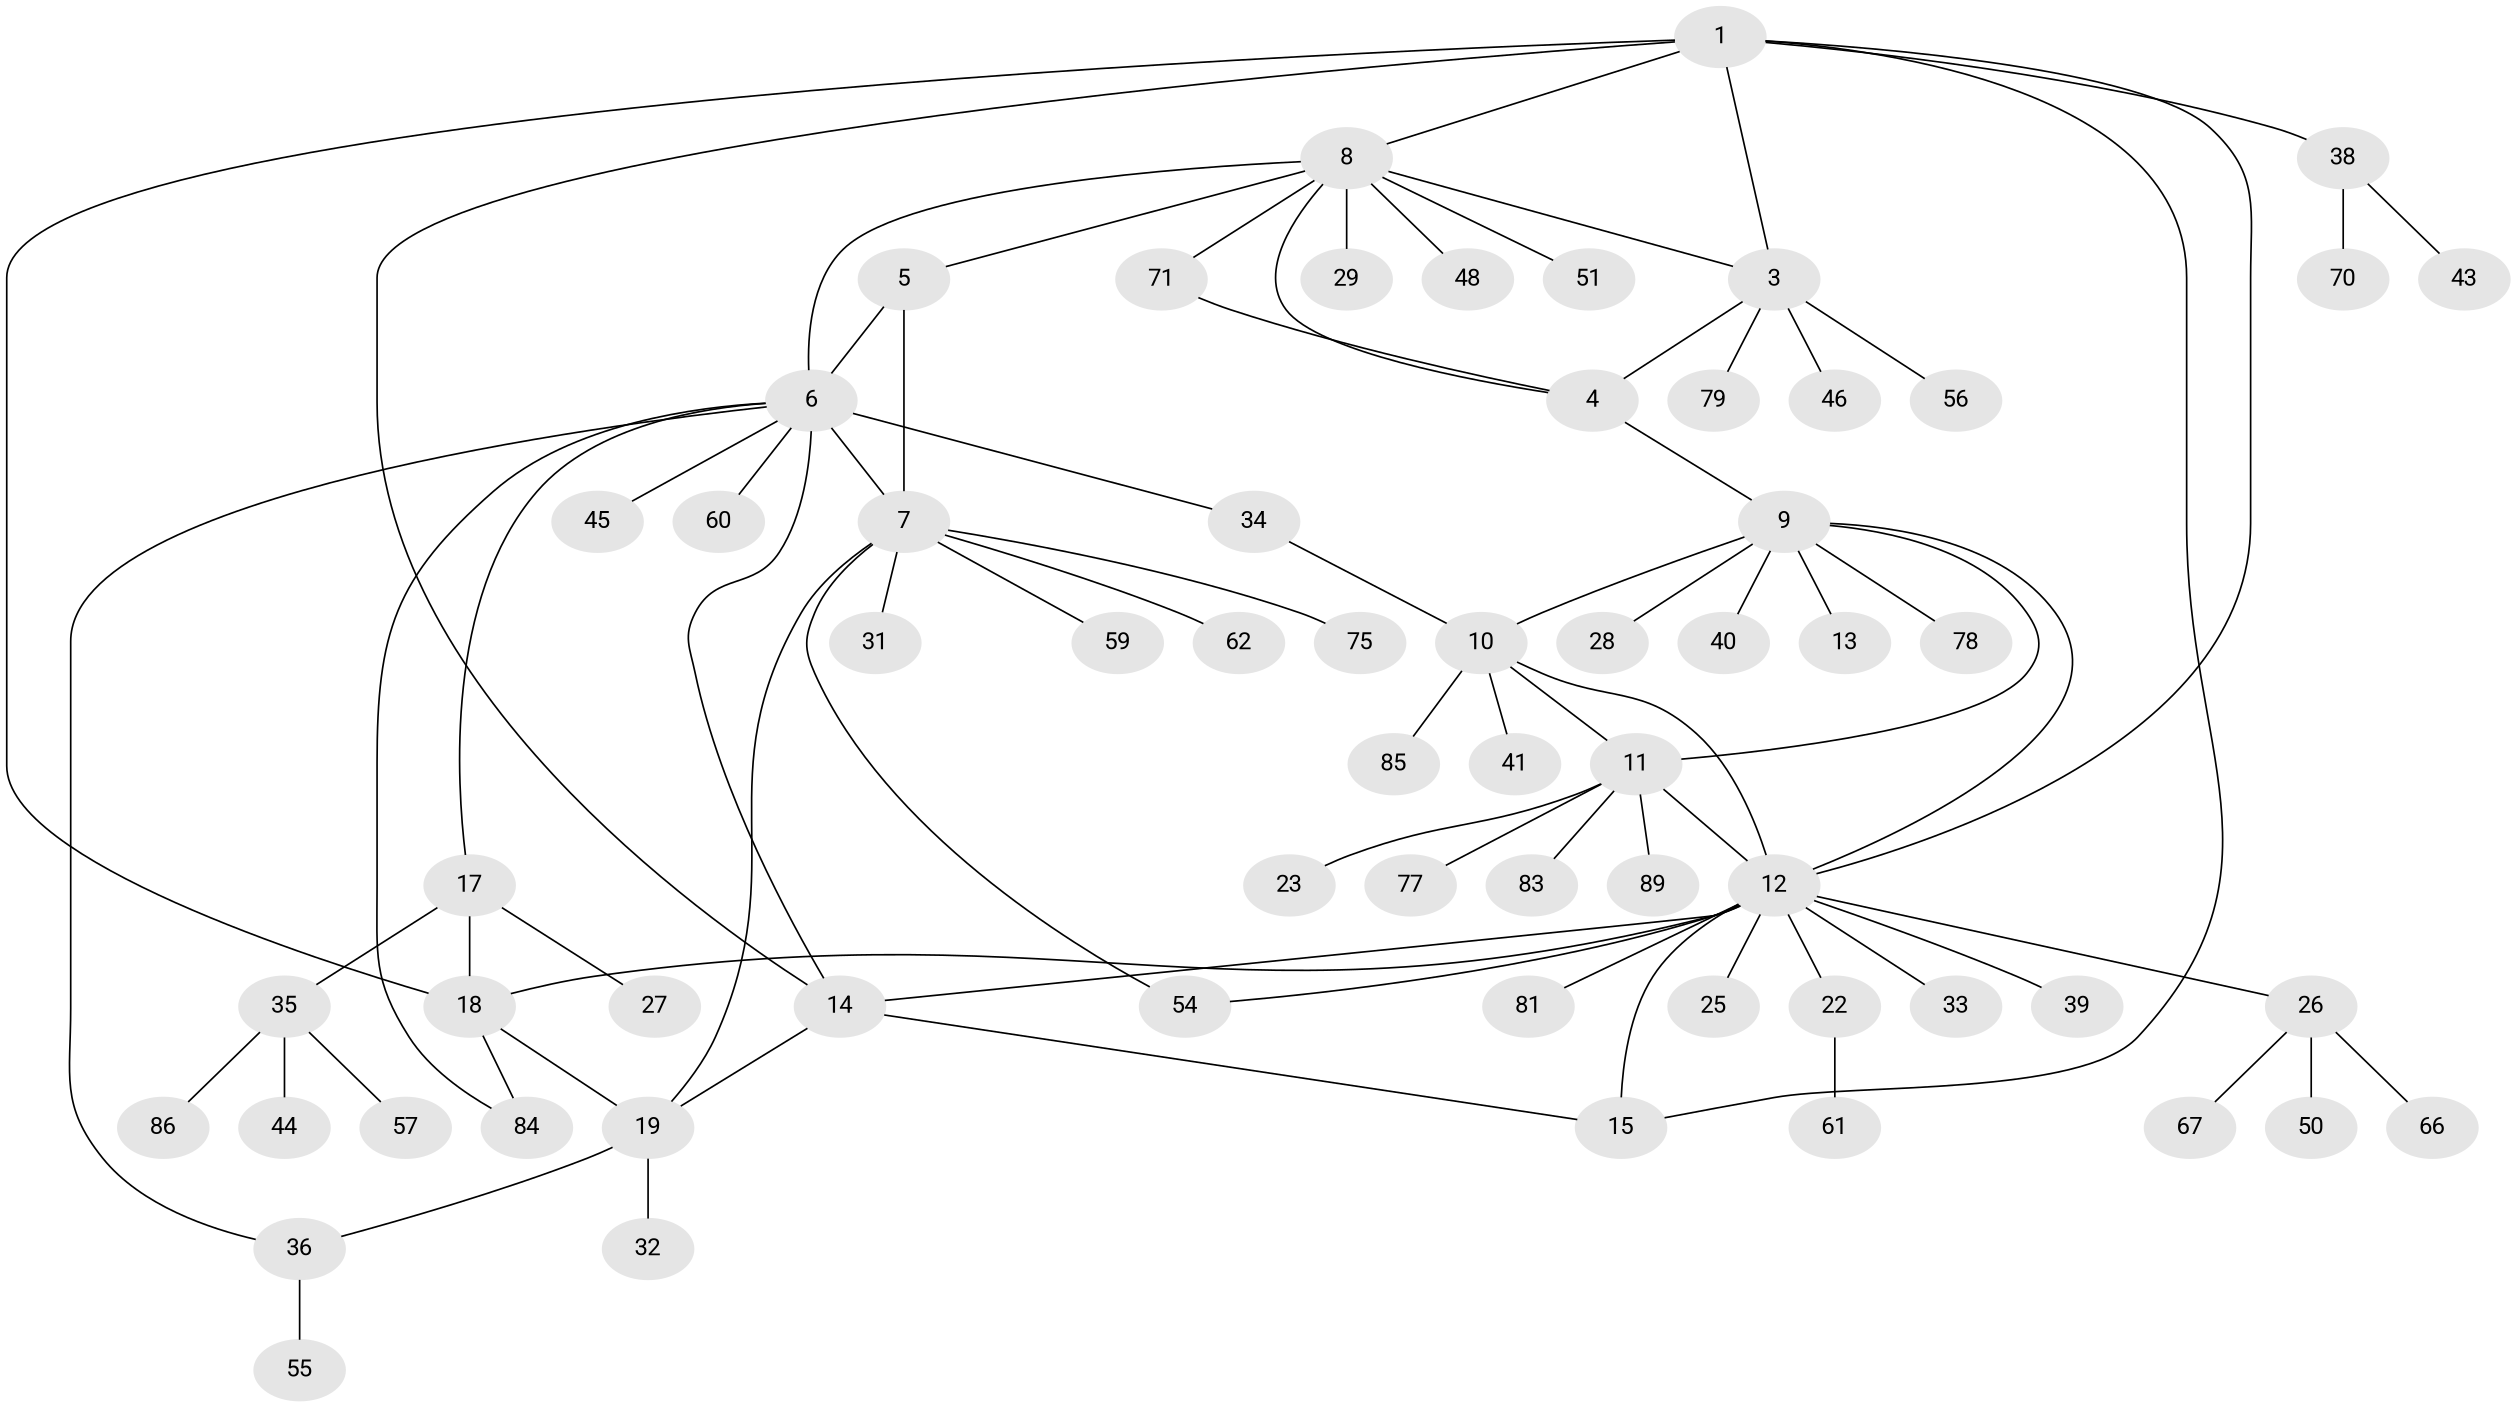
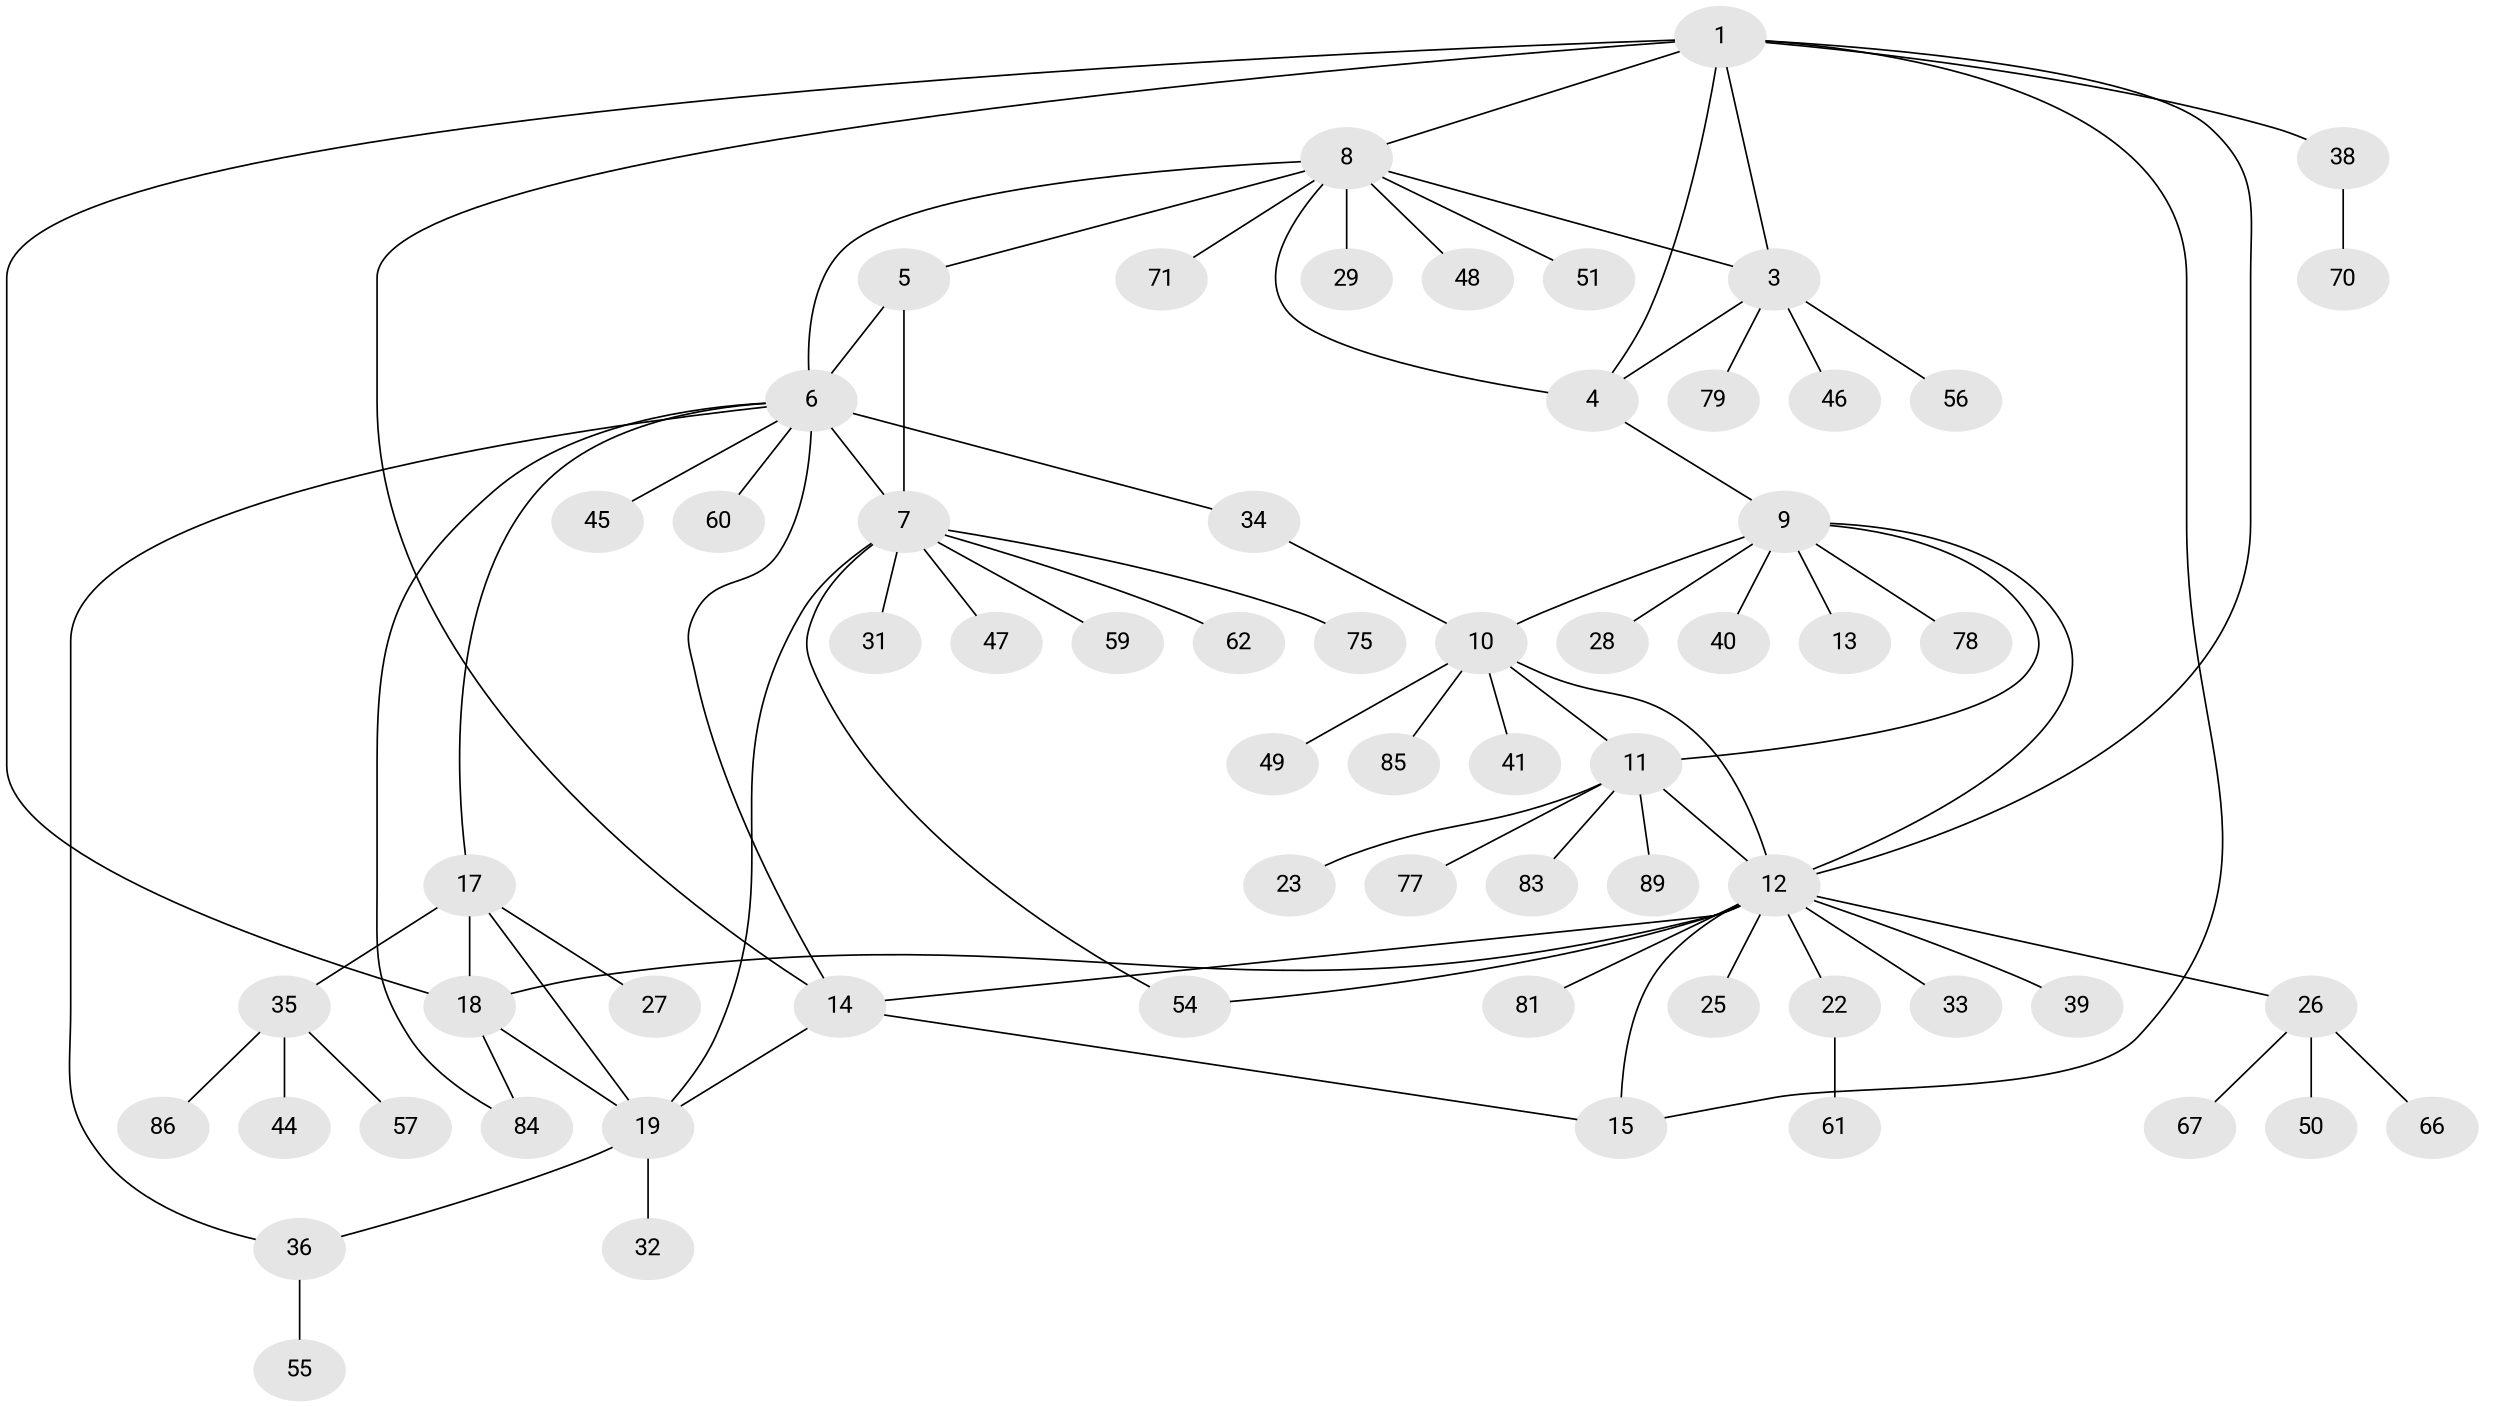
node "43": removed
edge "71" -- "4": now "1" -- "4"
node "47": added
node "49": added
edge "17" -- "19": added
